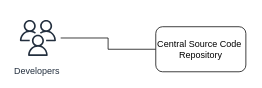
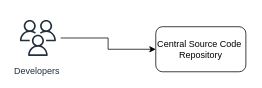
edge "Developers" -- "Central Source Code Repository": arrowhead none -> classic
